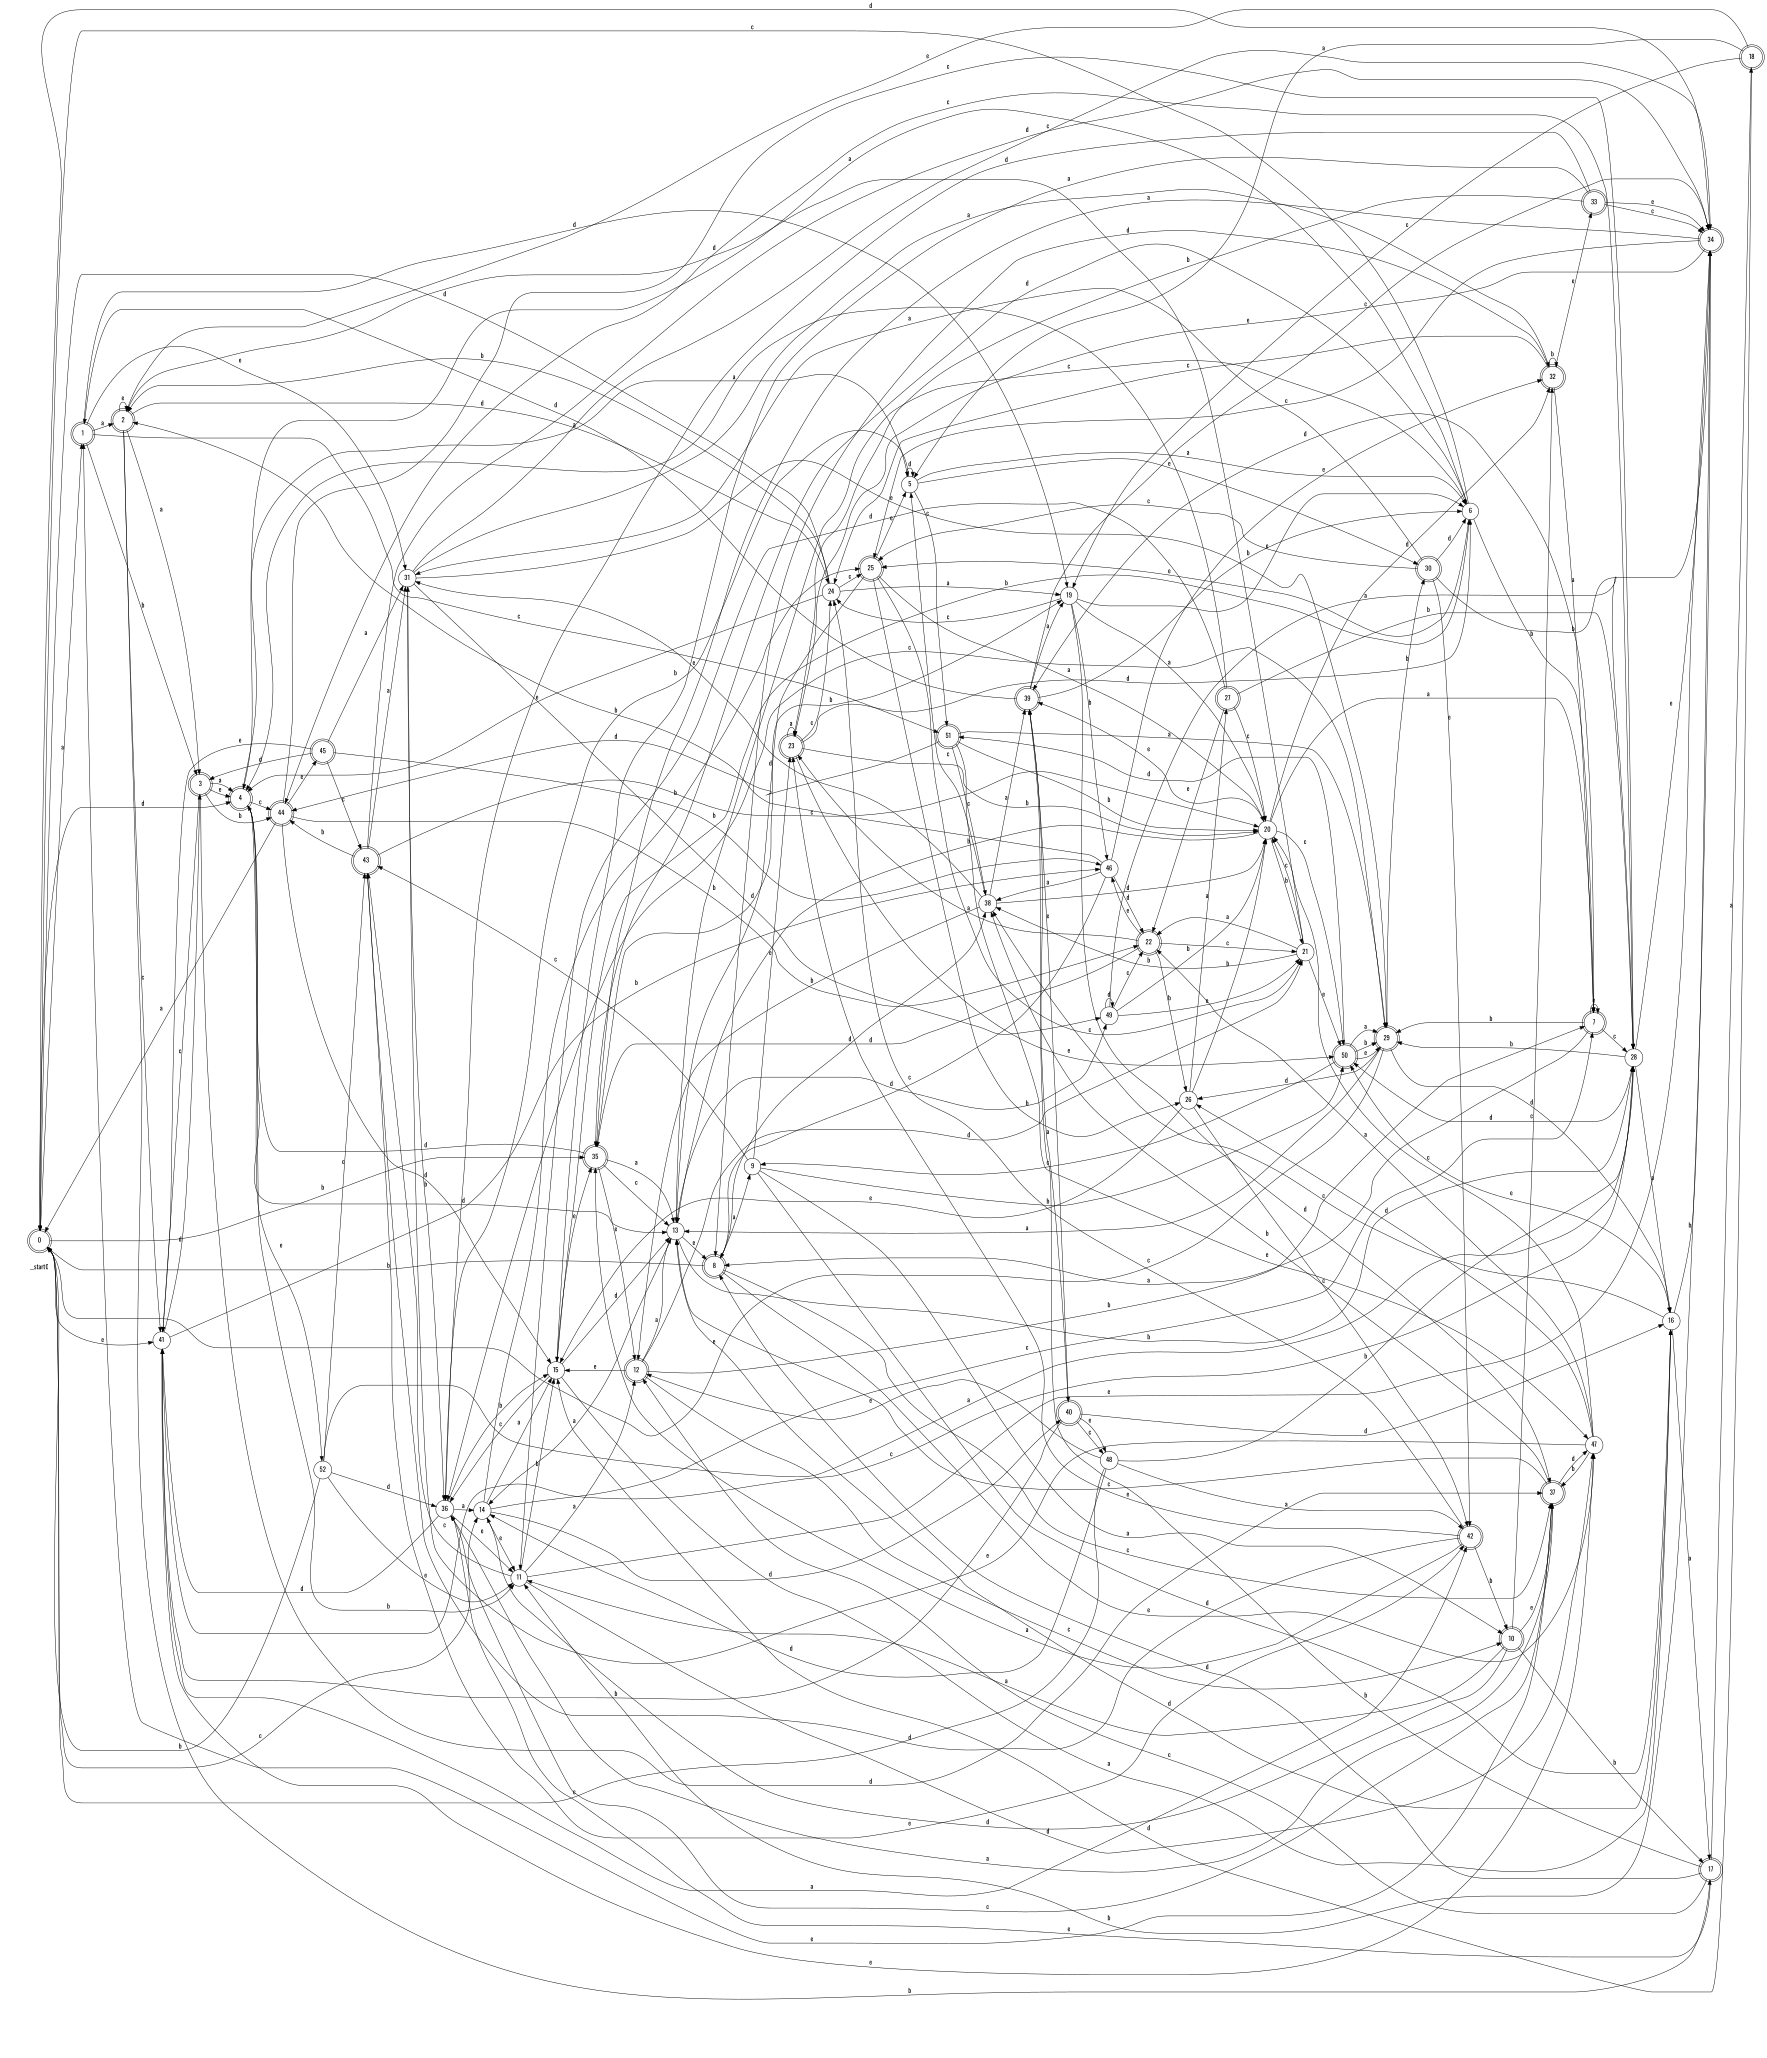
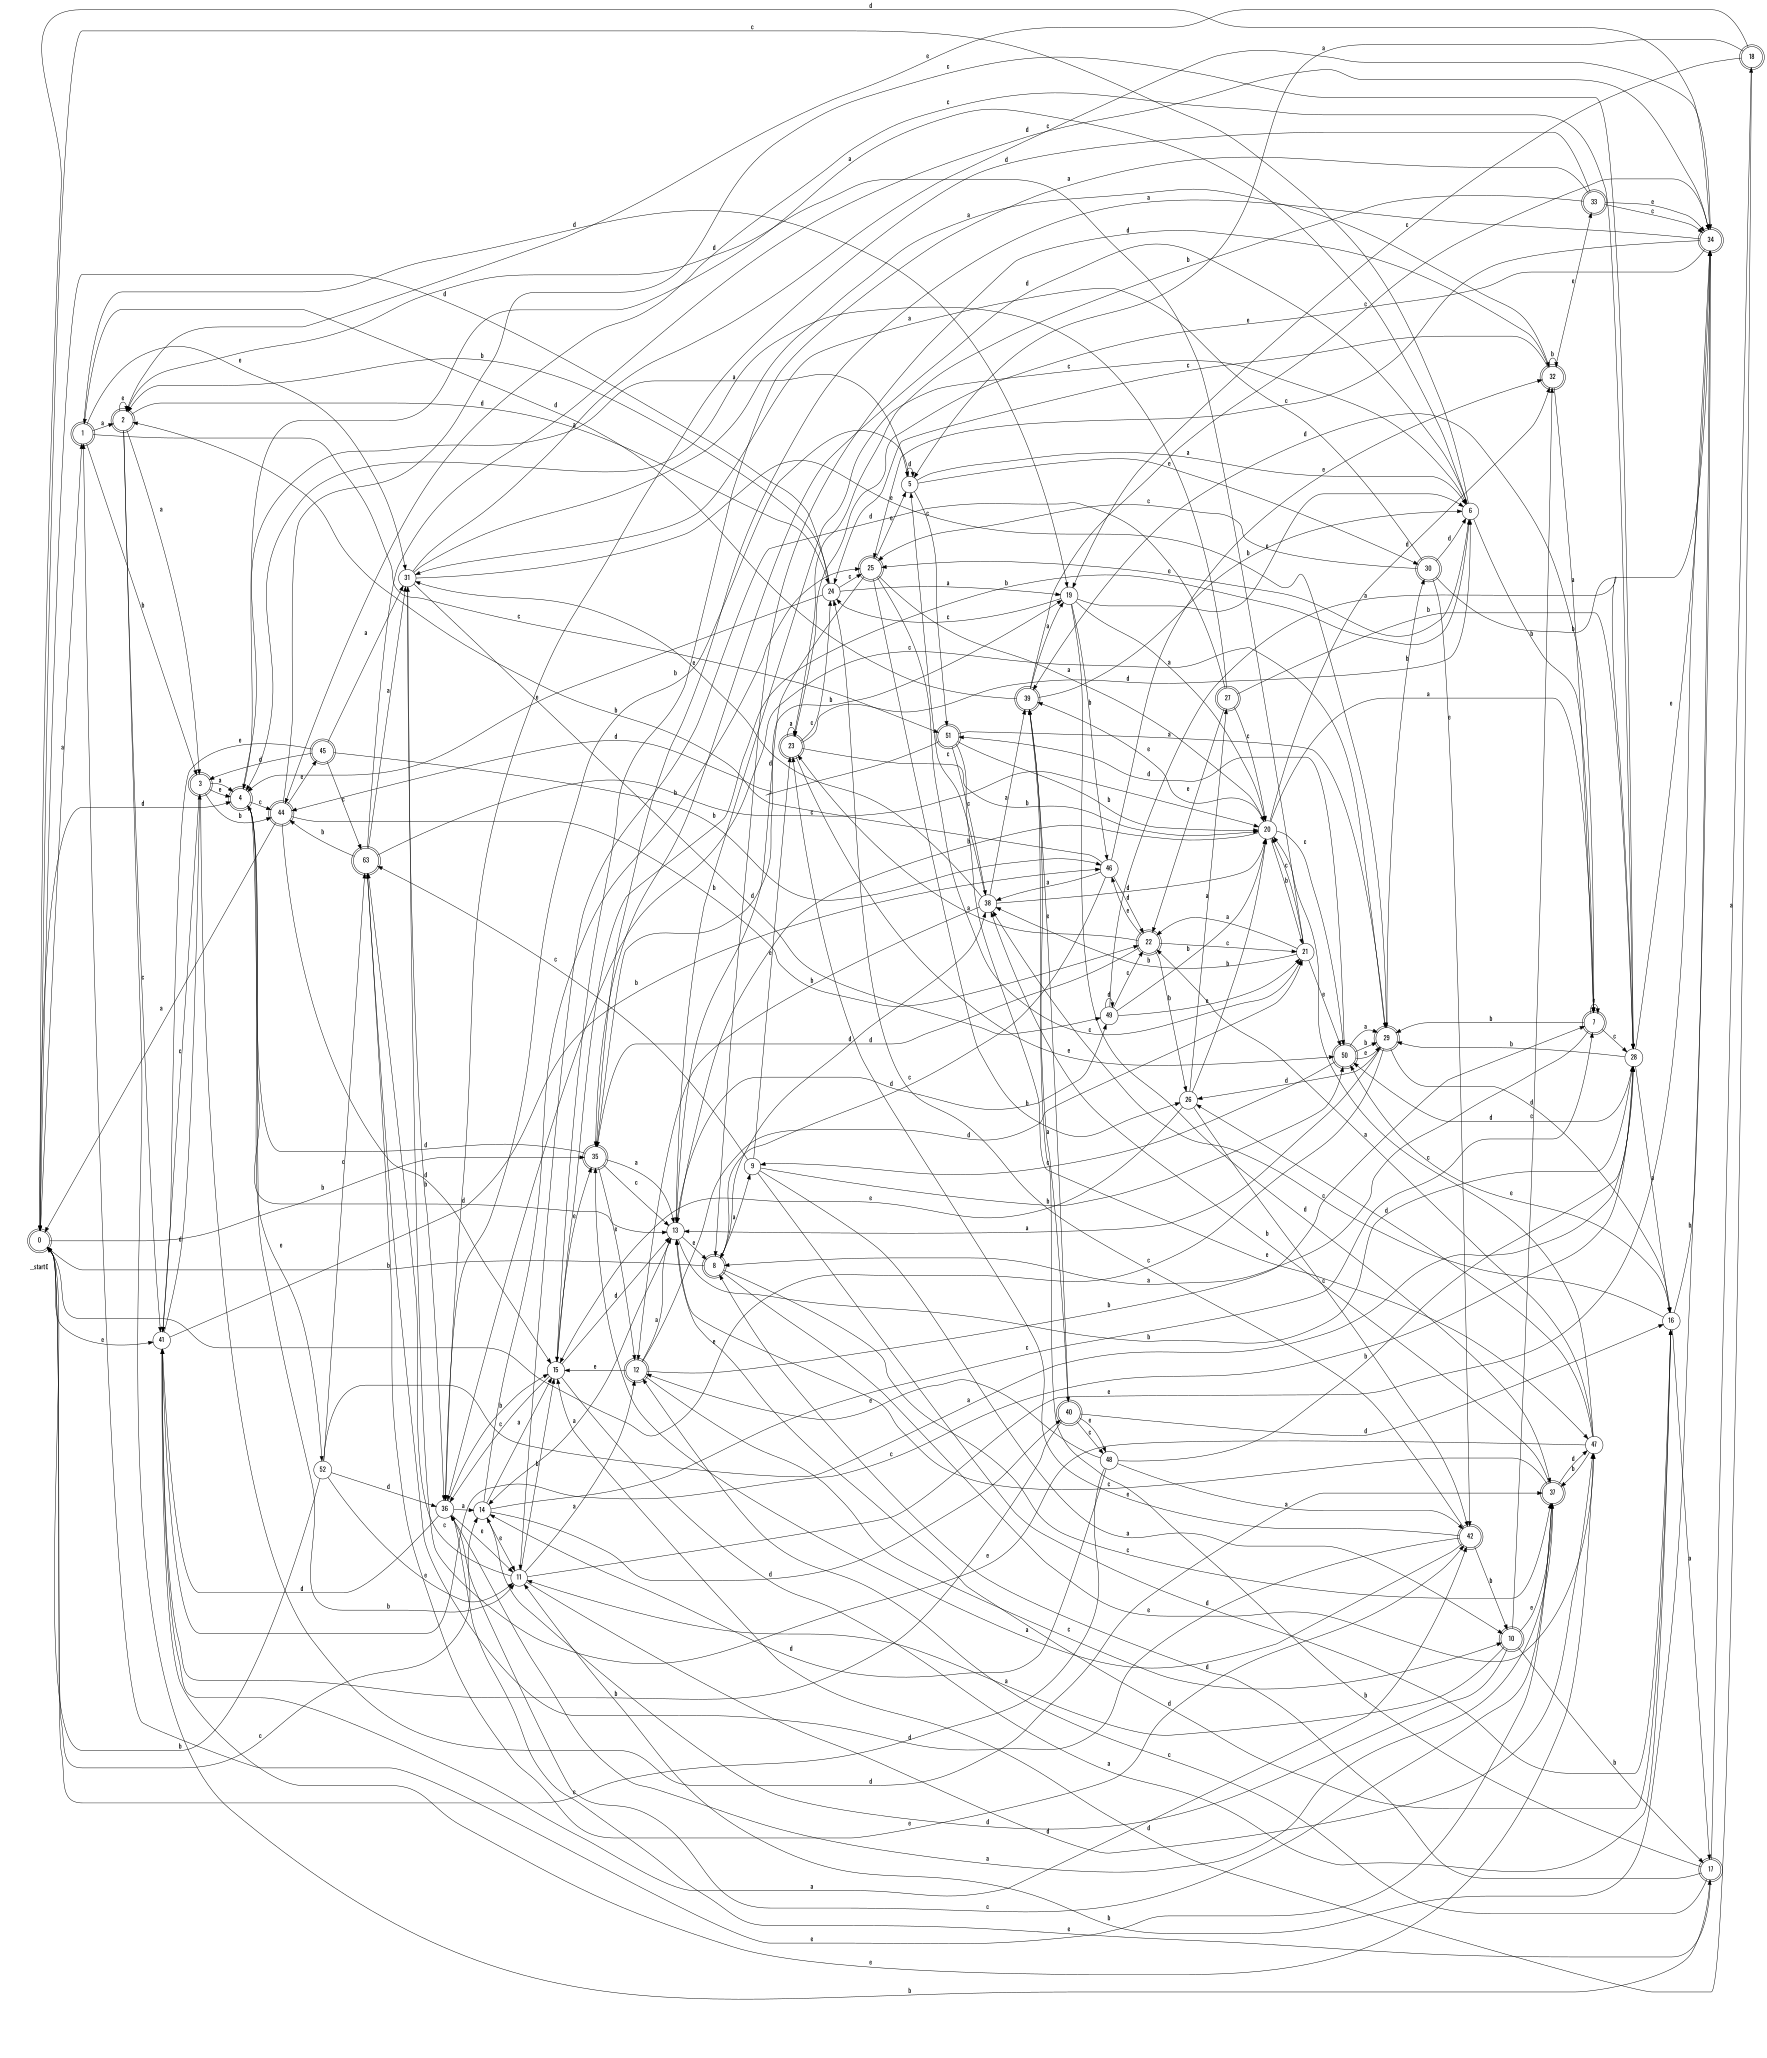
node "43": label "43" -> "63"
